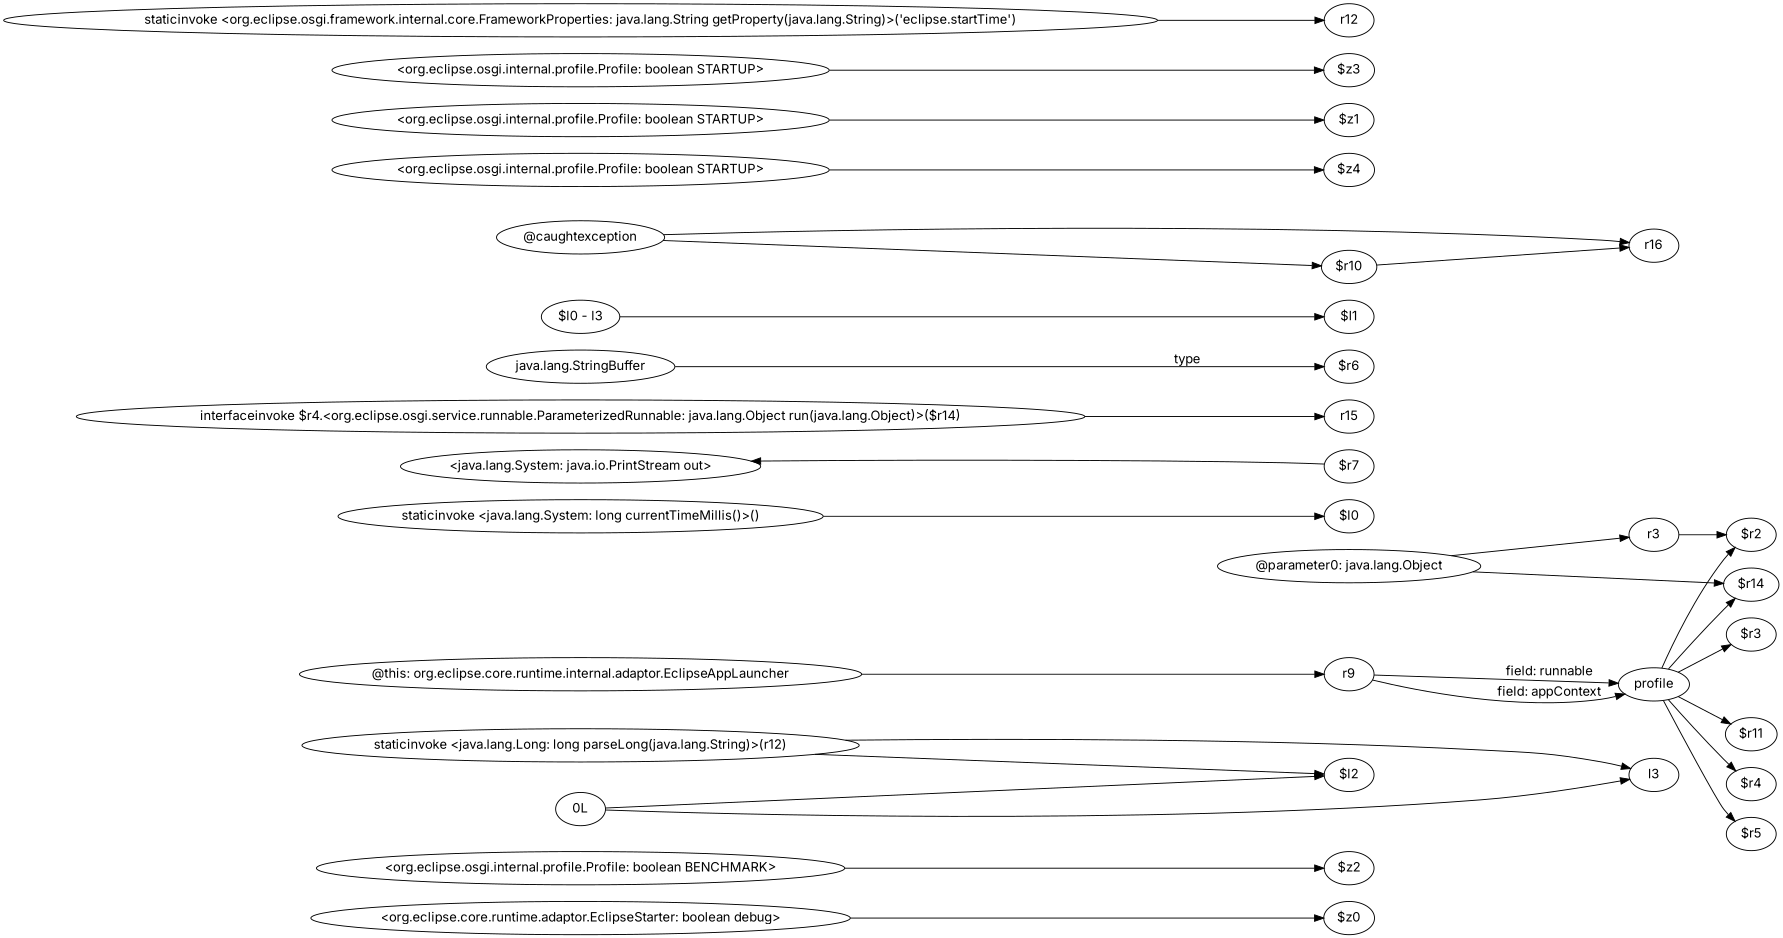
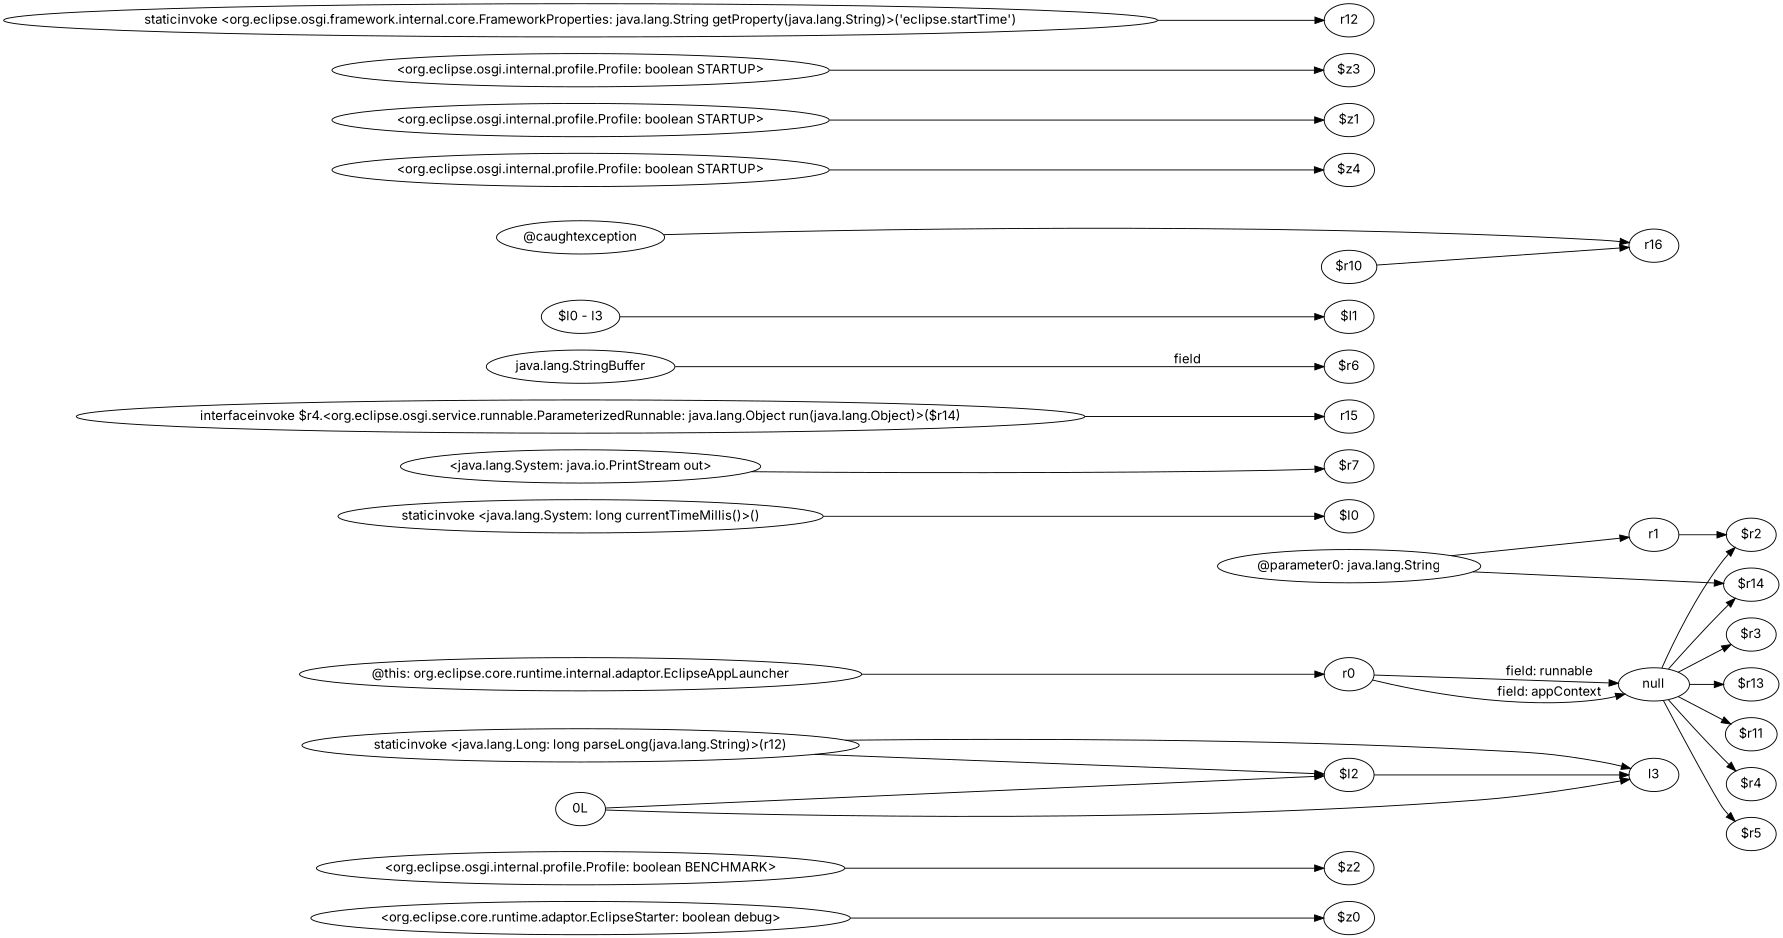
edge "@caughtexception" -> "$r10": removed
edge "java.lang.StringBuffer" -> "$r6": label "type" -> "field"
edge "$r7" -> "<java.lang.System: java.io.PrintStream out>": reversed
node "r3": label "r3" -> "r1"
node "@parameter0: java.lang.Object": label "@parameter0: java.lang.Object" -> "@parameter0: java.lang.String"
node "r9": label "r9" -> "r0"
node "profile": label "profile" -> "null"
node "$r13": added
edge "$l2" -> "l3": added
